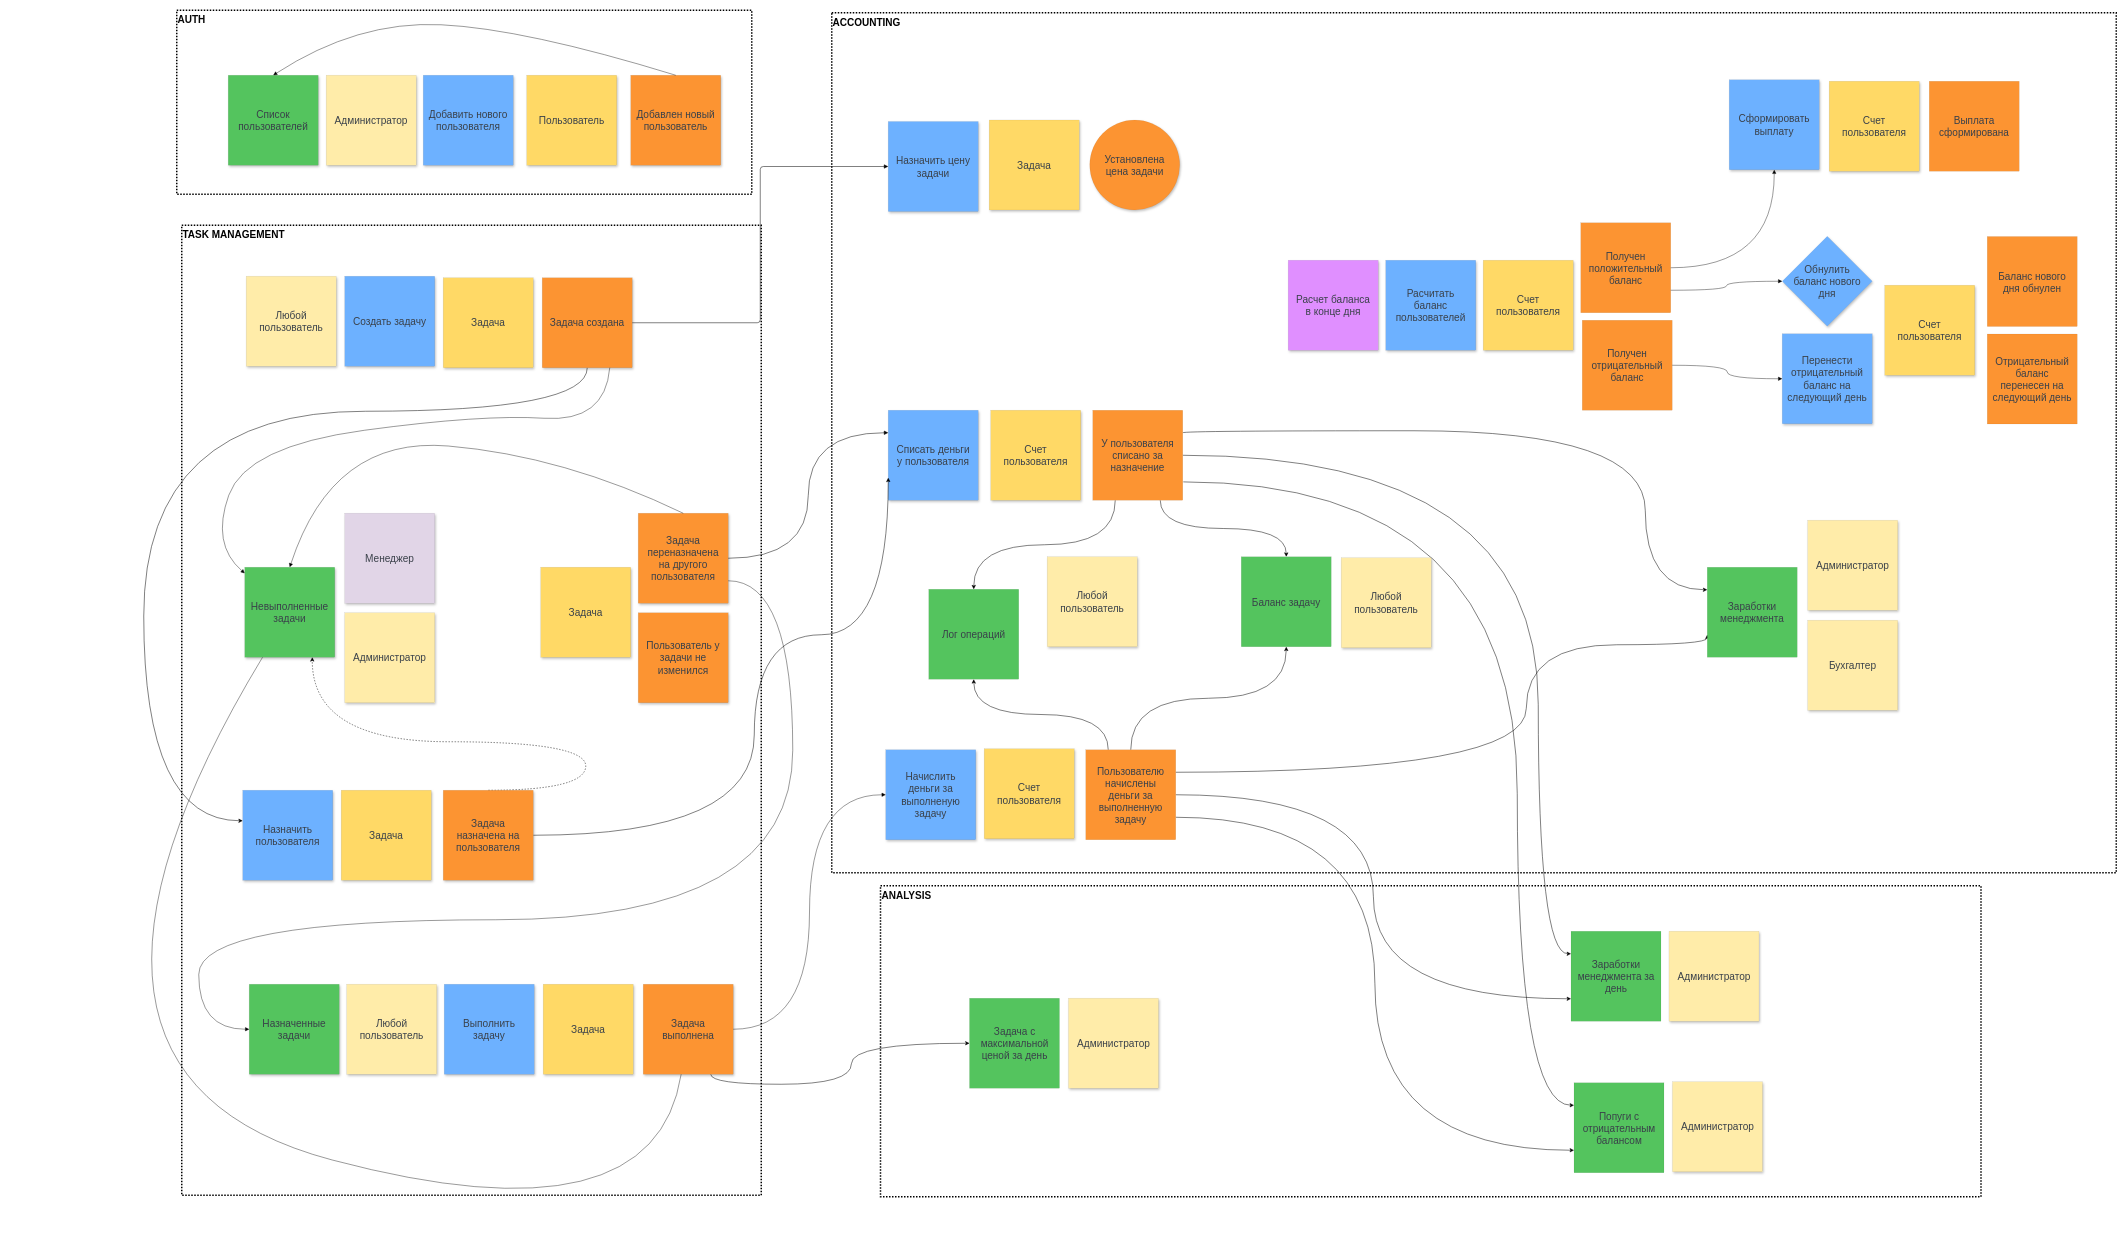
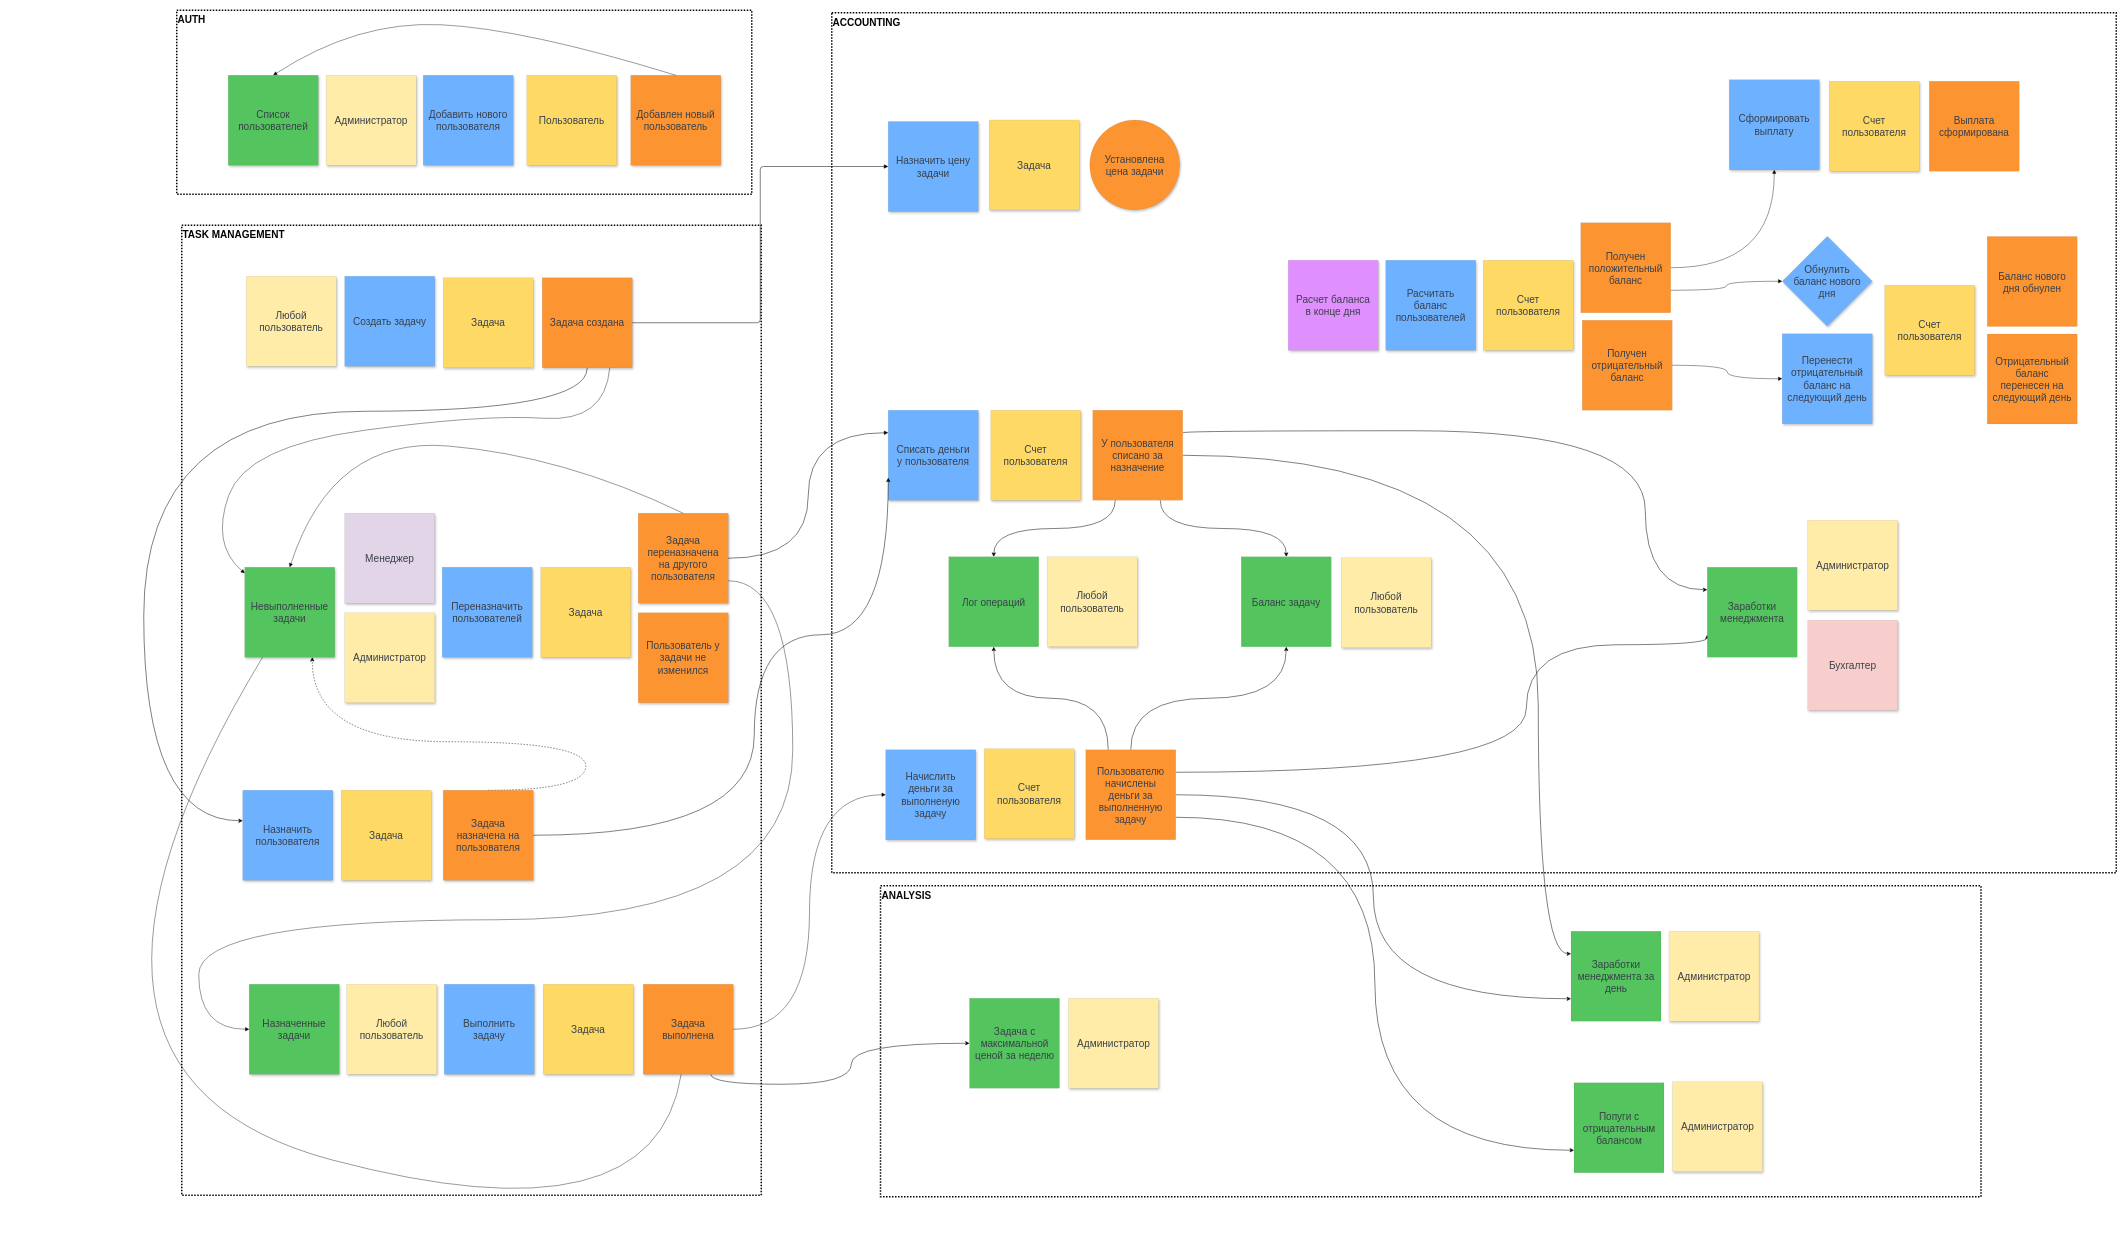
node "Переназначить пользователей": added
node "Лог операций": moved (974, 634) -> (994, 602)
node "Бухгалтер": fillcolor #ffeca9 -> #f8cecc
node "Задача с максимальной ценой за день": label "Задача с максимальной ценой за день" -> "Задача с максимальной ценой за неделю"
edge "У пользователя списано за назначение" -> "Попуги с отрицательным балансом": removed
